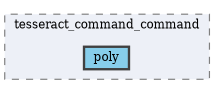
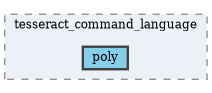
cluster "tesseract_command_command": label "tesseract_command_command" -> "tesseract_command_language"
